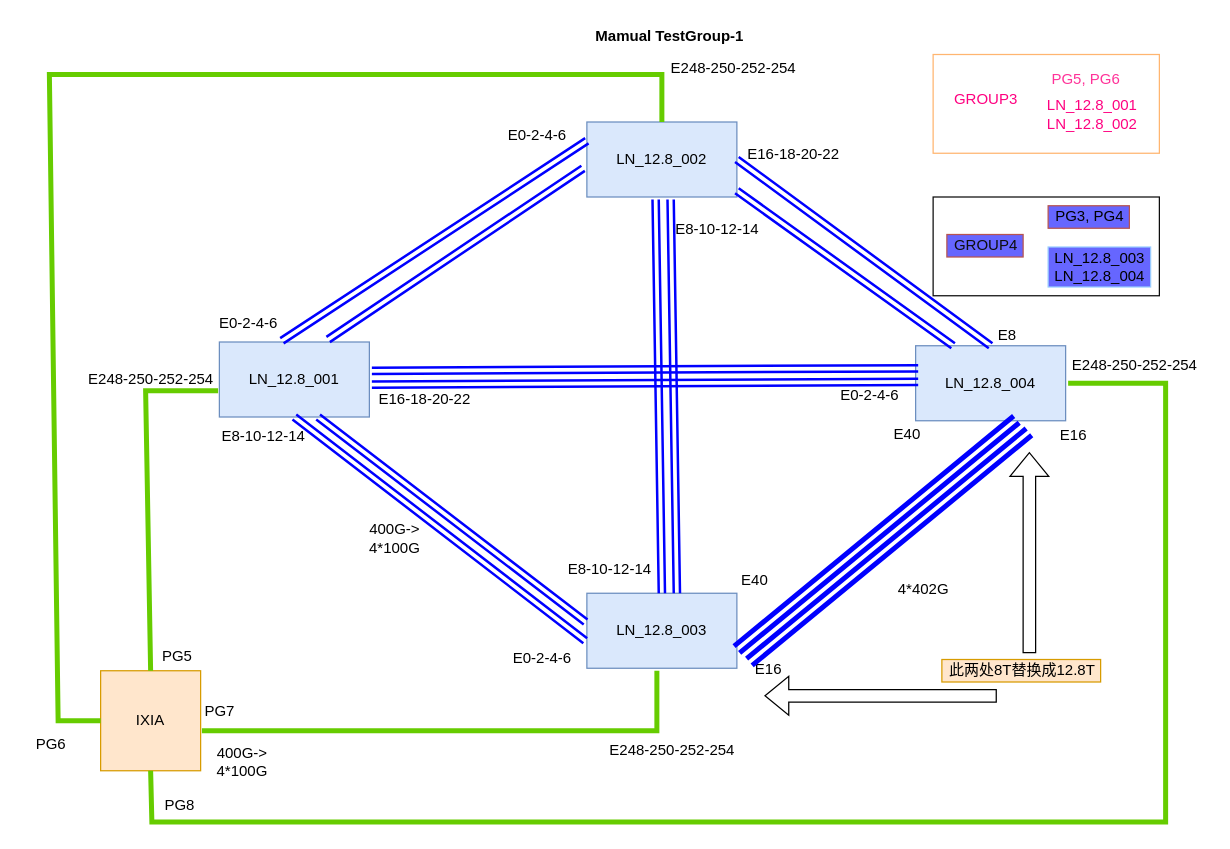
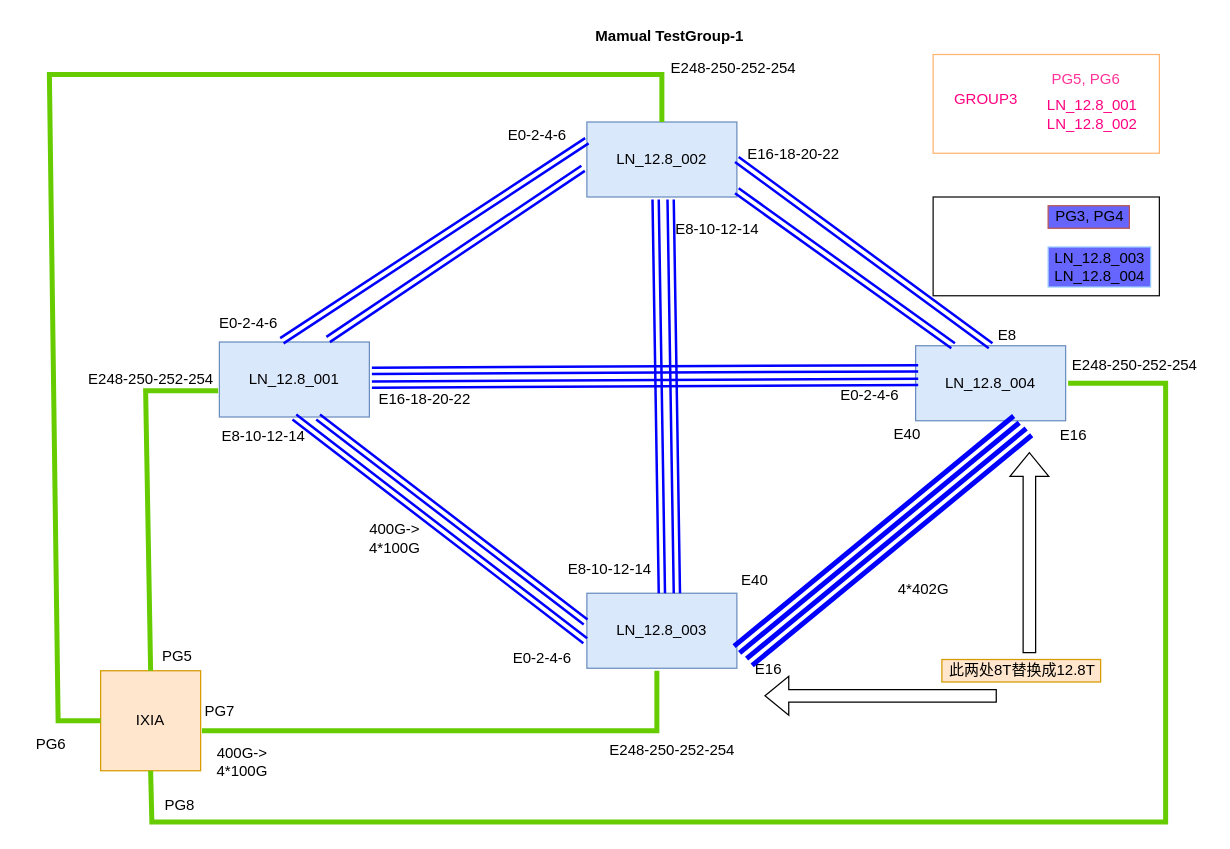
node "GROUP4": removed
